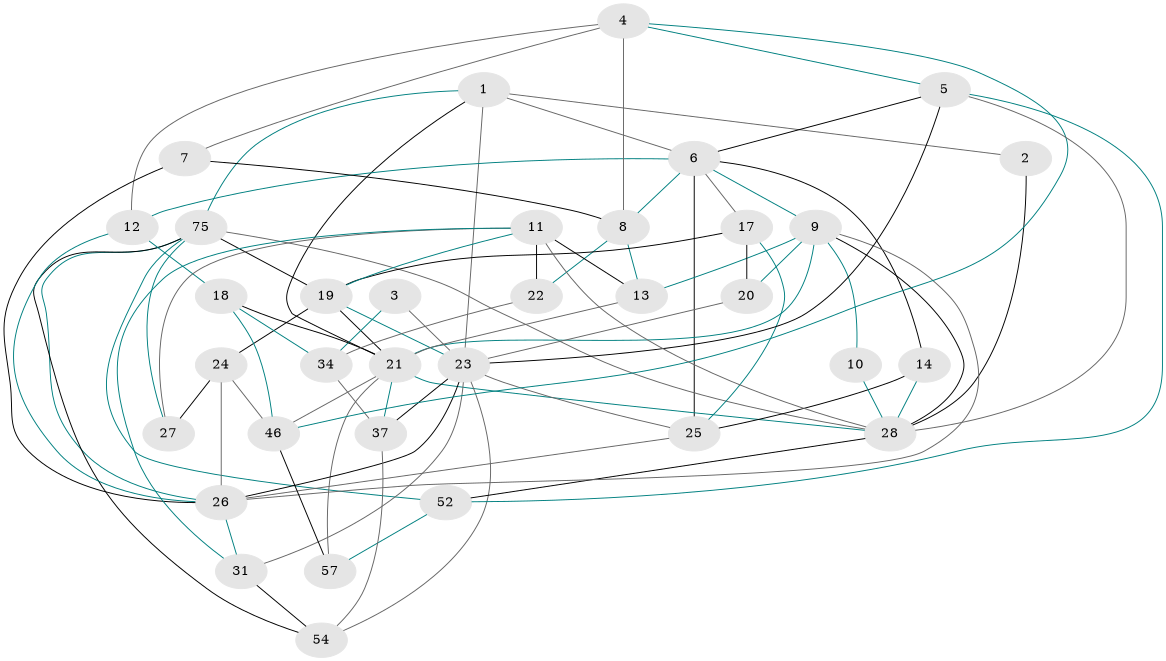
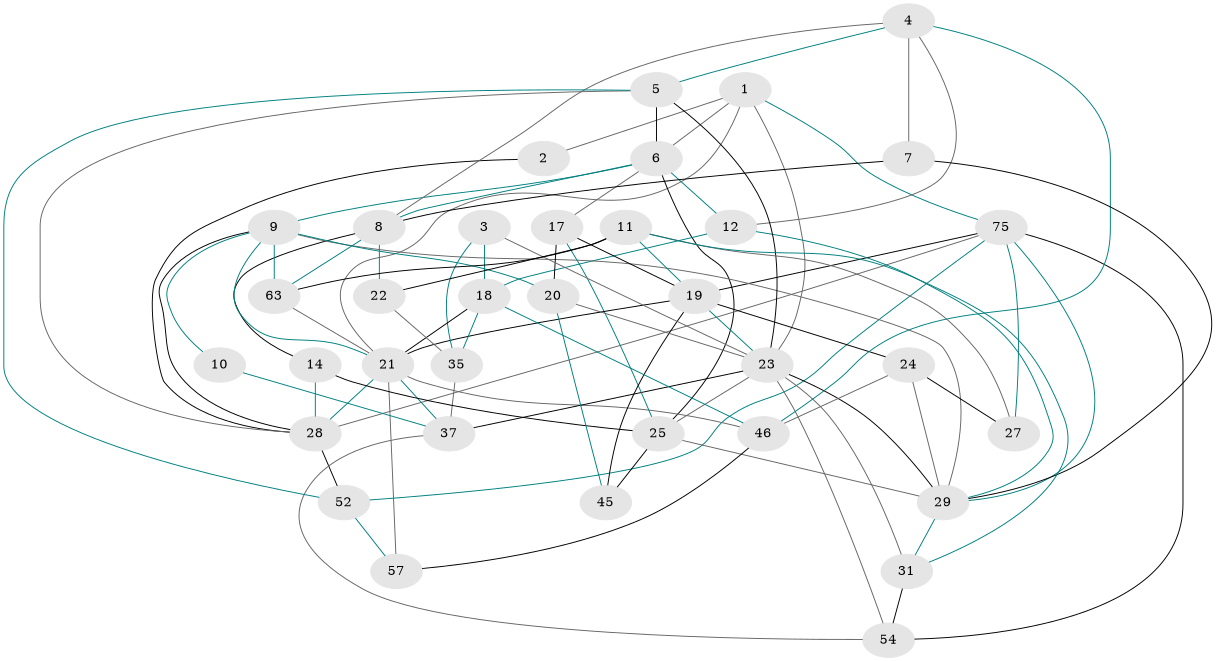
edge "6" -- "14": now "8" -- "14"
edge "1" -- "21": color black -> gray40
edge "3" -- "18": added
node "13": label "13" -> "63"
edge "11" -- "28": removed
node "34": label "34" -> "35"
edge "10" -- "28": now "10" -- "37"
node "26": label "26" -> "29"
node "45": added
